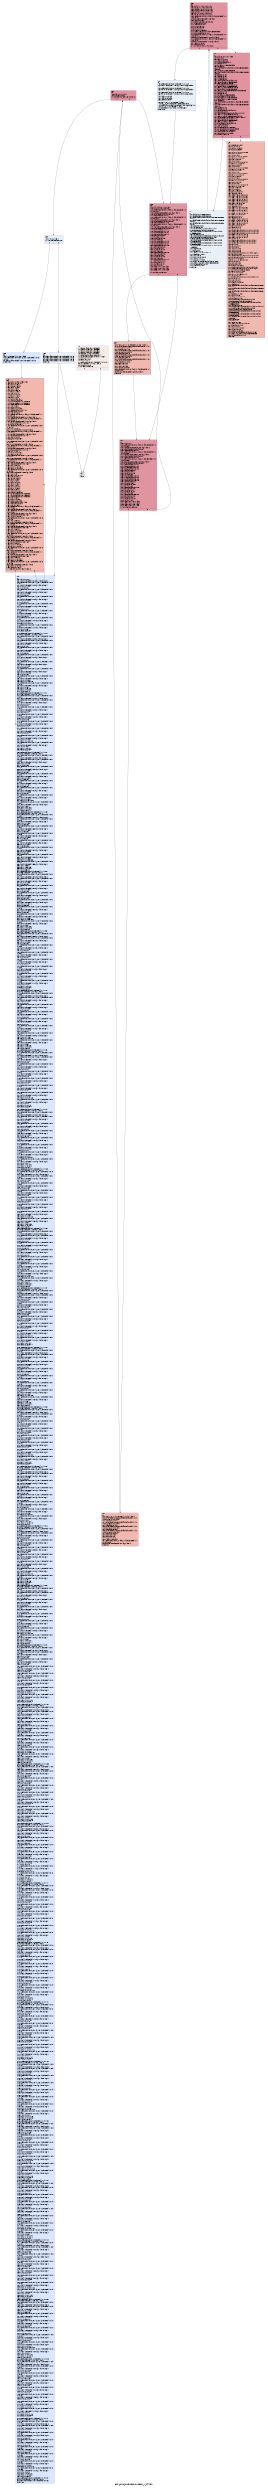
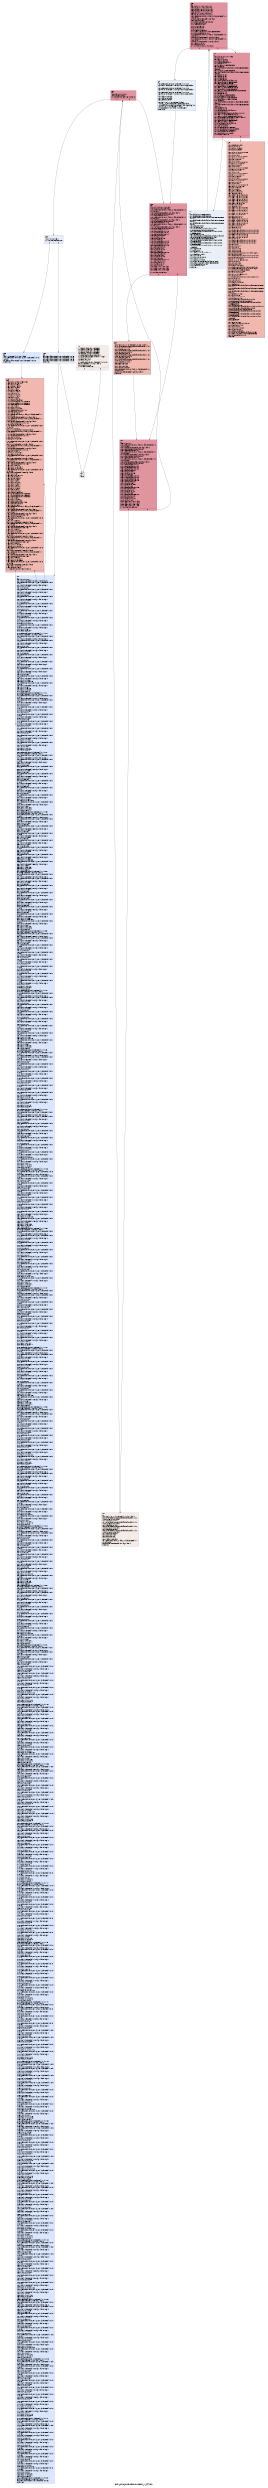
node "%377:": fillcolor #dc5d4a70 -> #ead5c970
